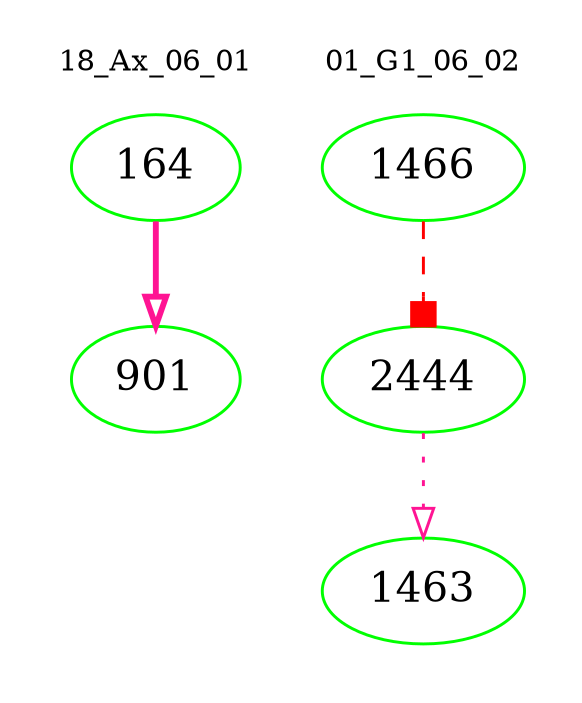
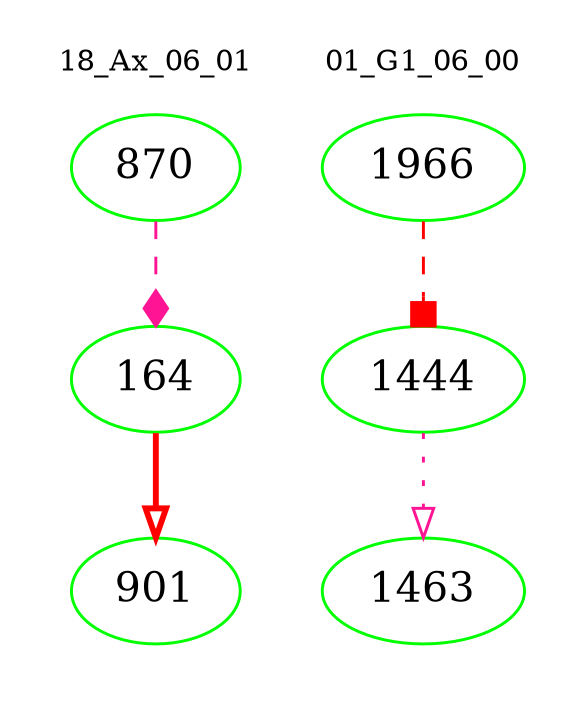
cluster "01_G1_06_02": label "01_G1_06_02" -> "01_G1_06_00"
node "870": added
node "1466": label "1466" -> "1966"
edge "164" -> "901": color deeppink -> red
node "2444": label "2444" -> "1444"
